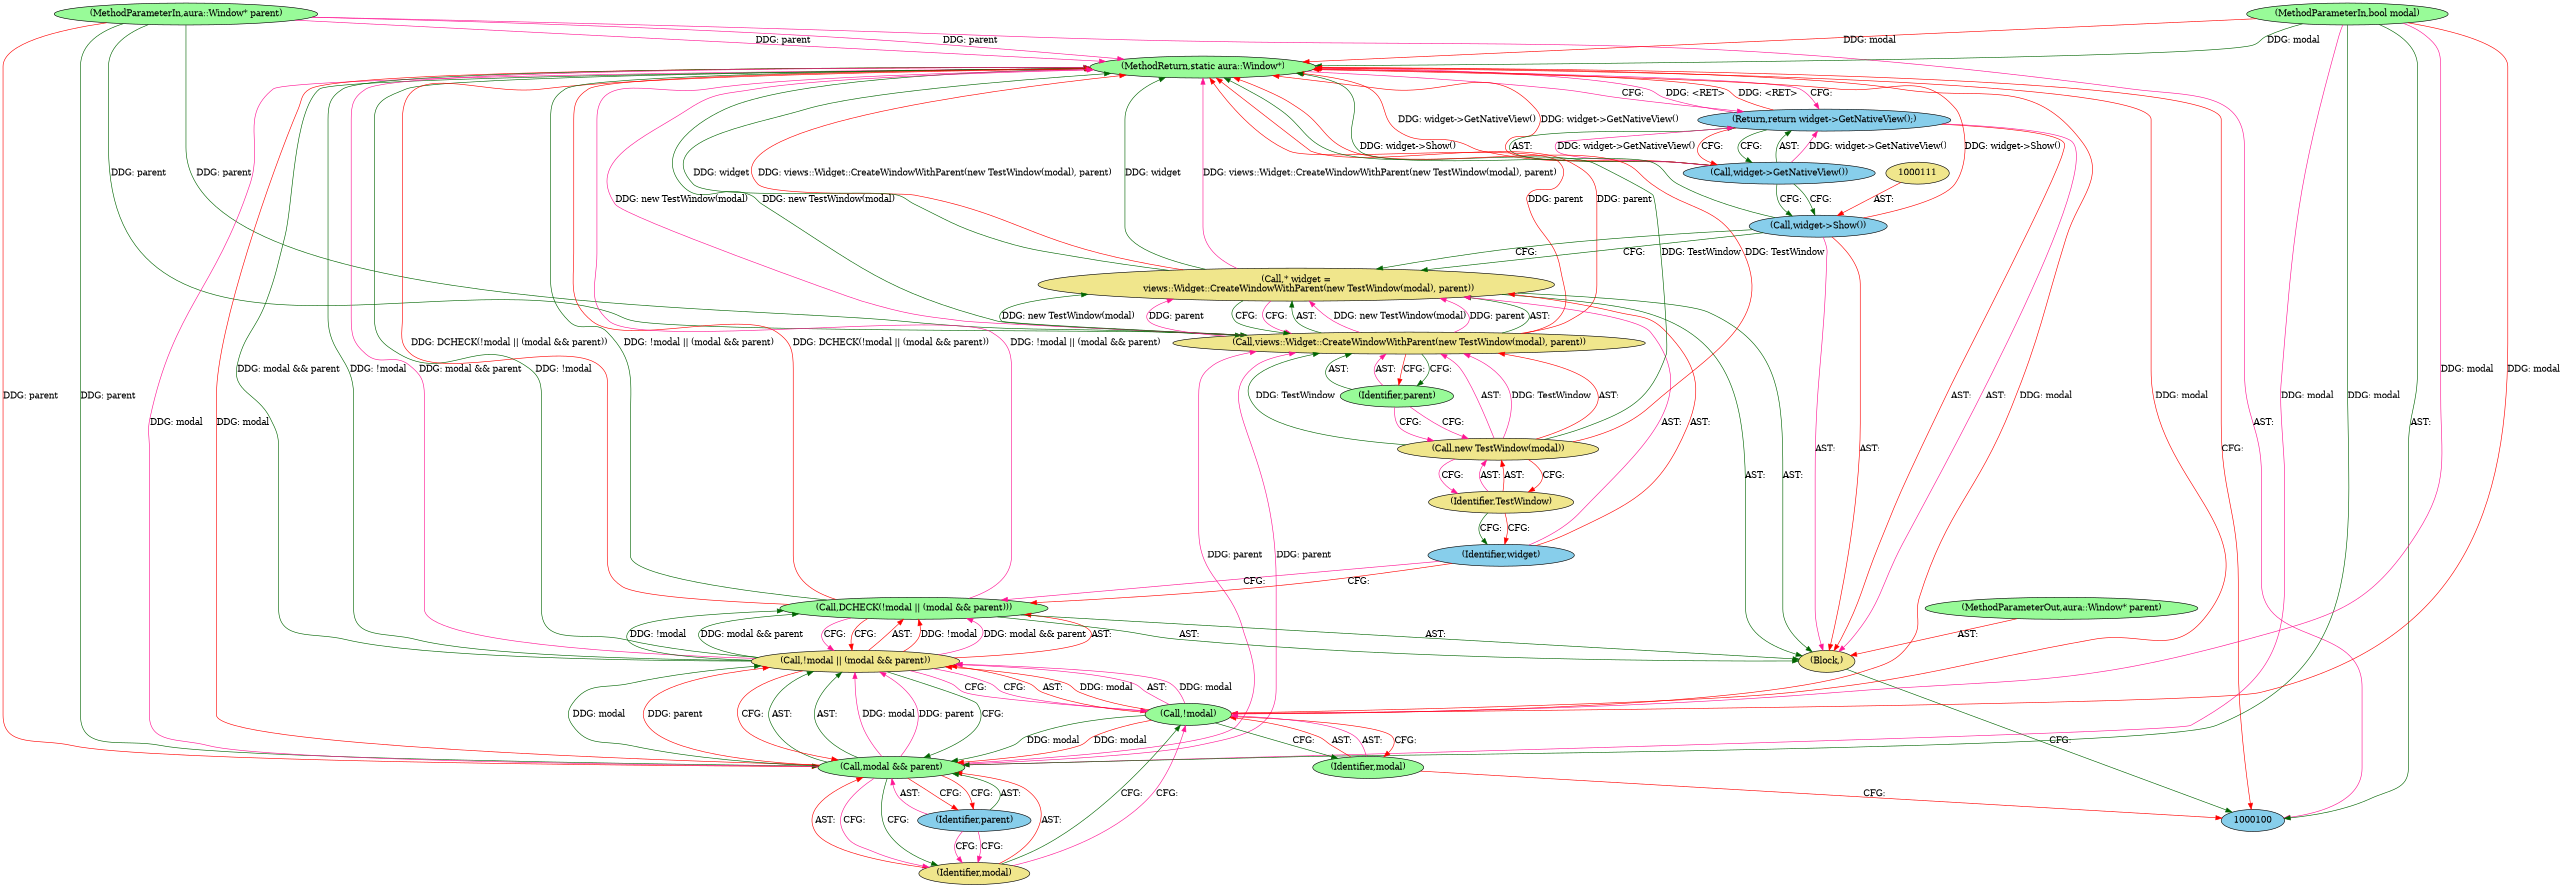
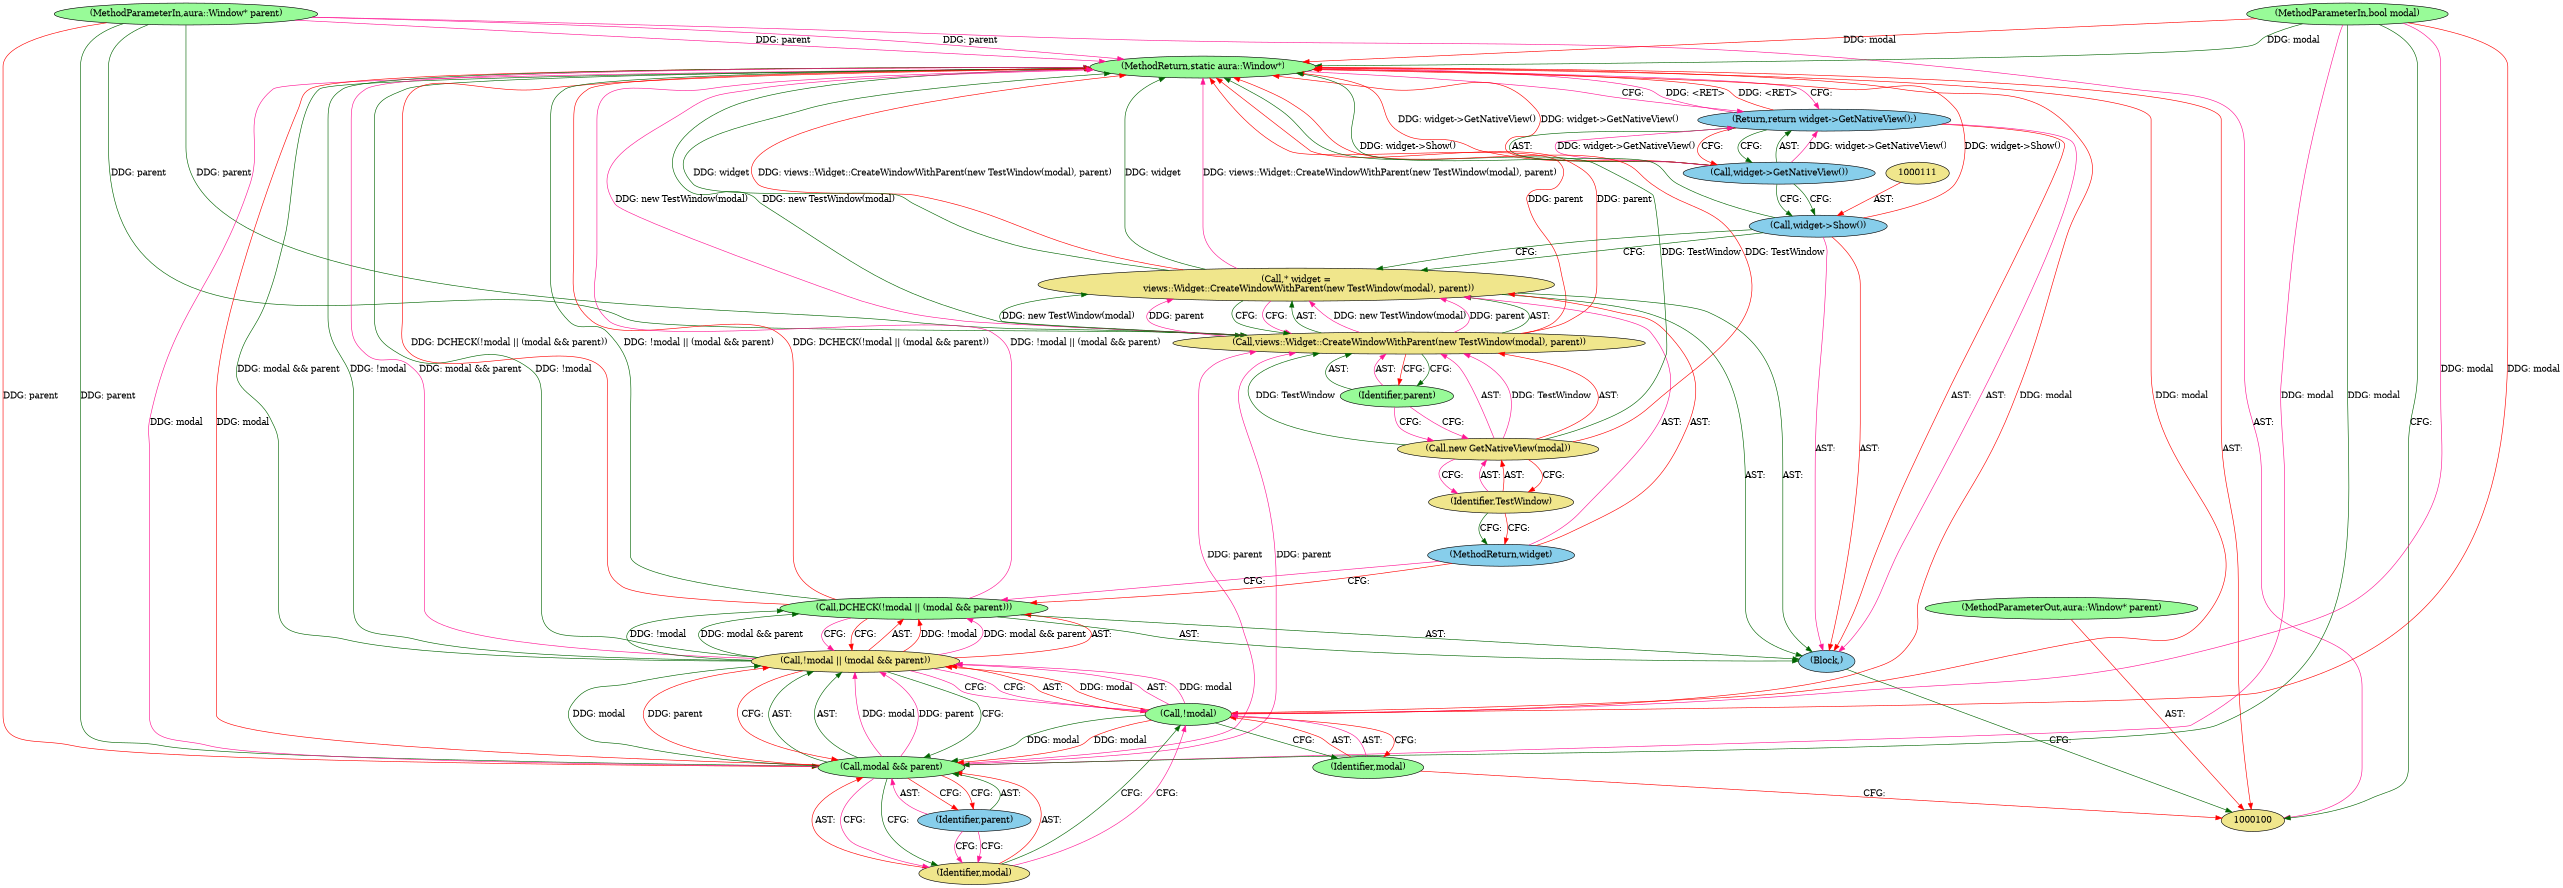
edge "(MethodParameterIn,bool modal)" -> "1000100": label "AST: " -> "CFG: "
node "(Call,new TestWindow(modal))": label "(Call,new TestWindow(modal))" -> "(Call,new GetNativeView(modal))"
edge "(MethodReturn,static aura::Window*)" -> "1000100": label "CFG: " -> "AST: "
node "(Identifier,widget)": label "(Identifier,widget)" -> "(MethodReturn,widget)"
edge "(MethodParameterOut,aura::Window* parent)" -> "(Block,)": now "(MethodParameterOut,aura::Window* parent)" -> "1000100"
node "(Block,)": fillcolor khaki -> skyblue
node "1000100": fillcolor skyblue -> khaki
